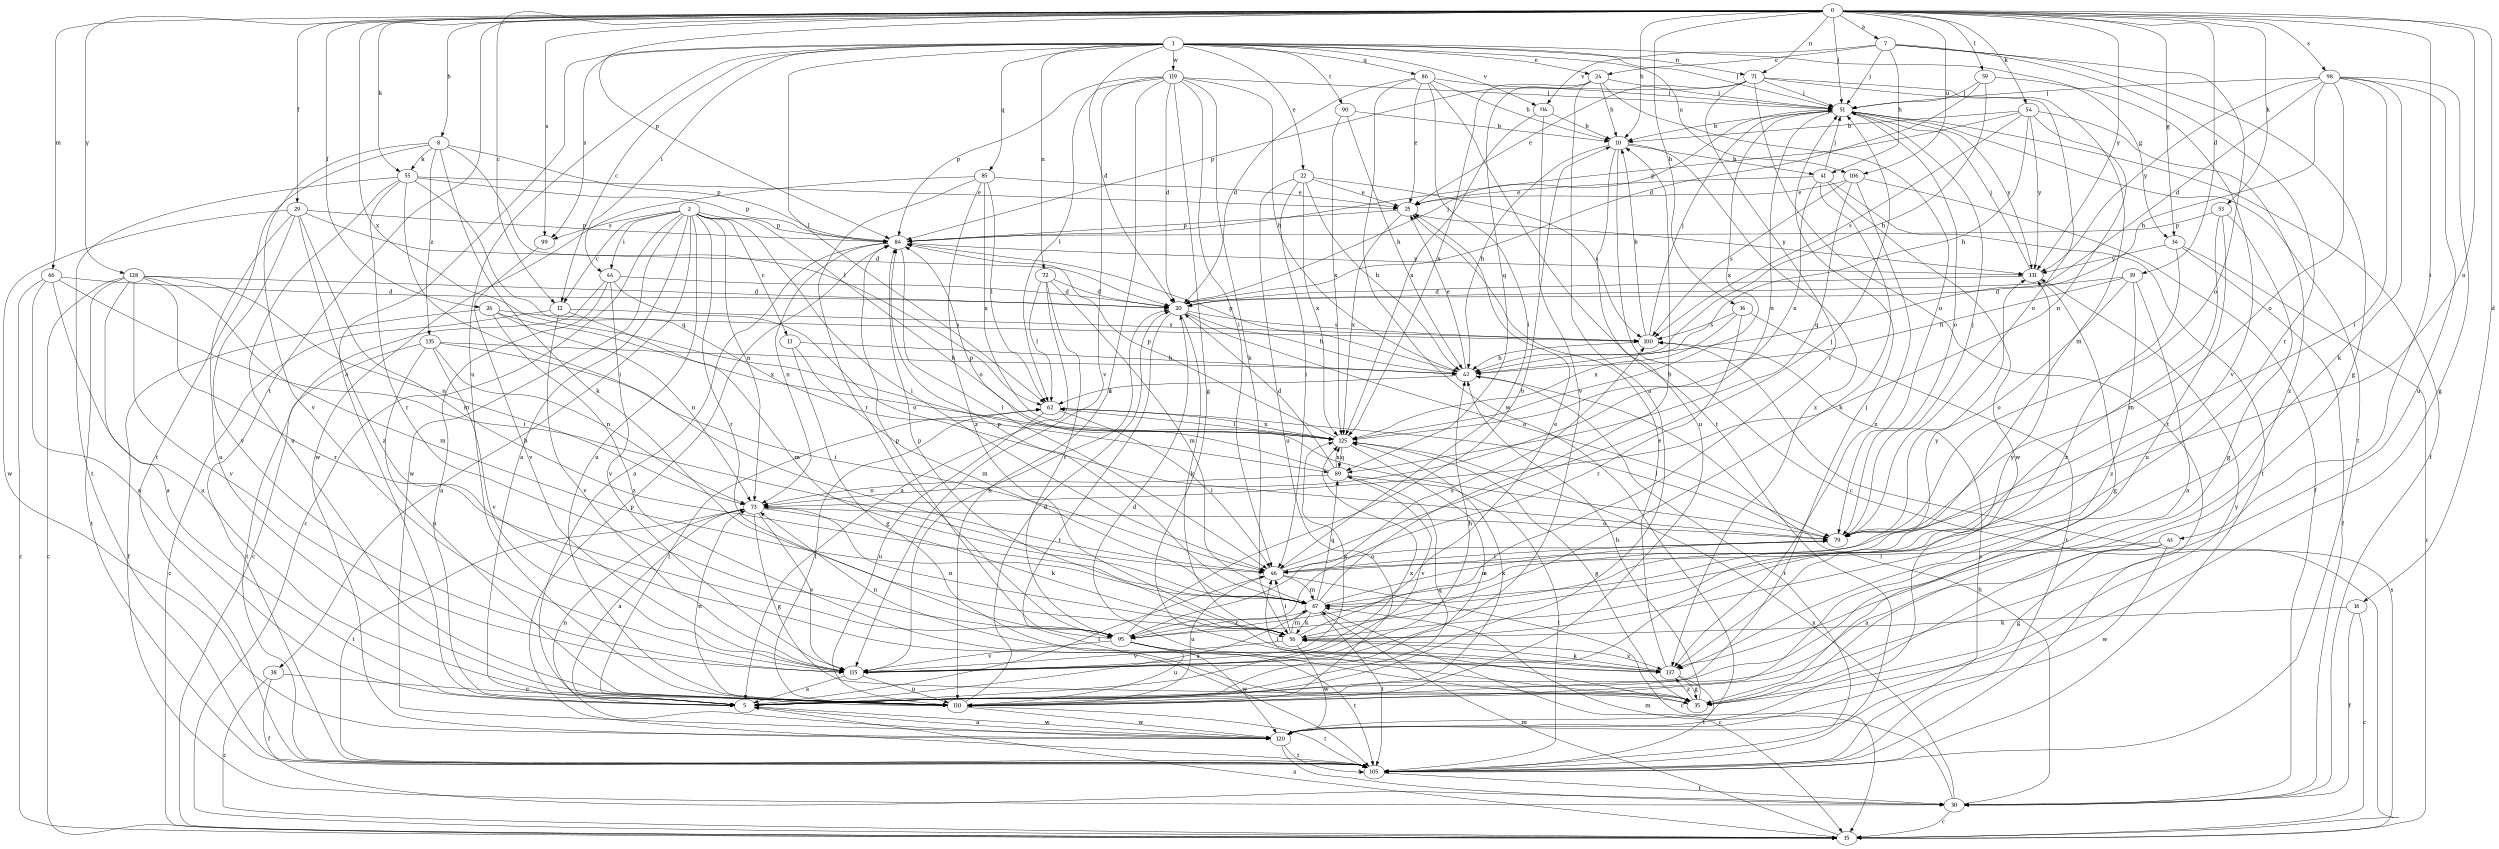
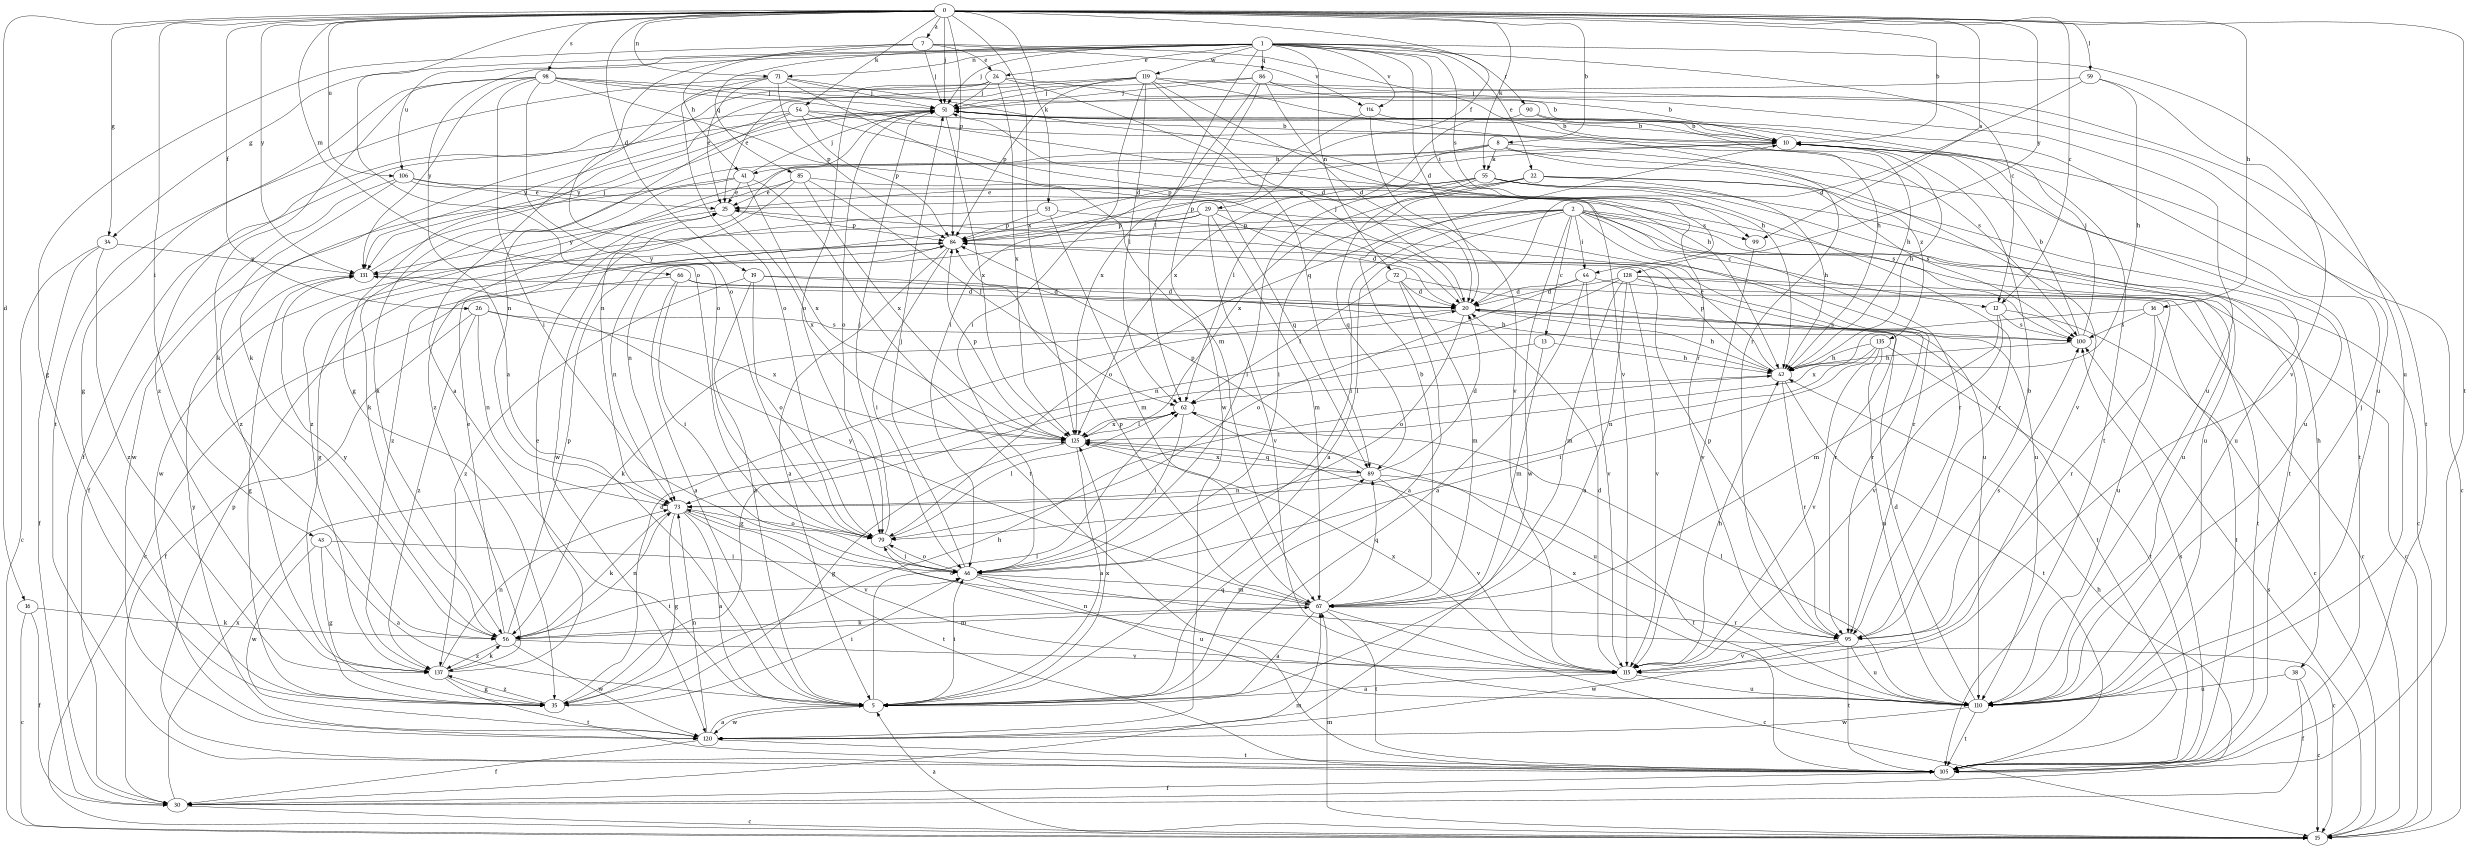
edge "115" -> "20": label "h" -> "d"
edge "42" -> "95": added, label "r"
